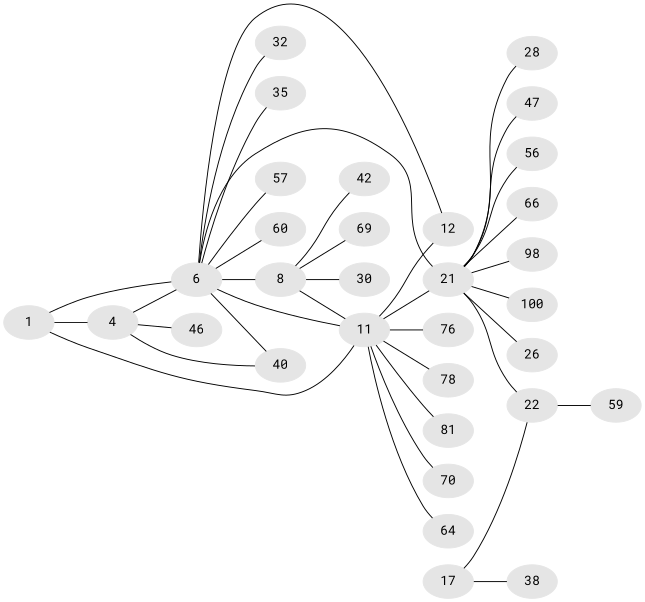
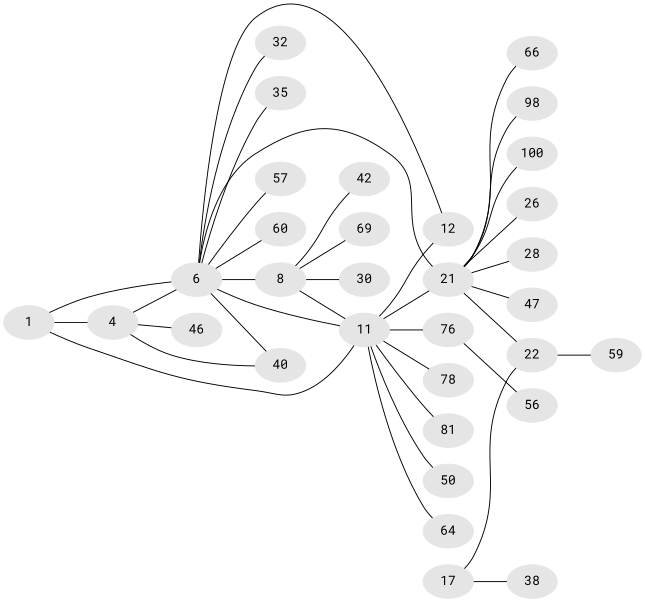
edge "56" -- "21": now "56" -- "76"
node "70": label "70" -> "50"
